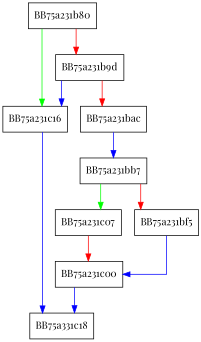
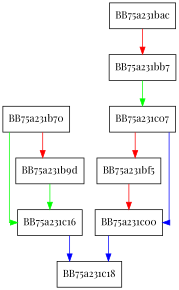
node "BB75a231b80": label "BB75a231b80" -> "BB75a231b70"
edge "BB75a231b9d" -> "BB75a231c16": color blue -> green
edge "BB75a231b9d" -> "BB75a231bac": removed
edge "BB75a231bac" -> "BB75a231bb7": color blue -> red
edge "BB75a231bb7" -> "BB75a231bf5": now "BB75a231c07" -> "BB75a231bf5"
edge "BB75a231c07" -> "BB75a231c00": color red -> blue
edge "BB75a231bf5" -> "BB75a231c00": color blue -> red
node "BB75a331c18": label "BB75a331c18" -> "BB75a231c18"
